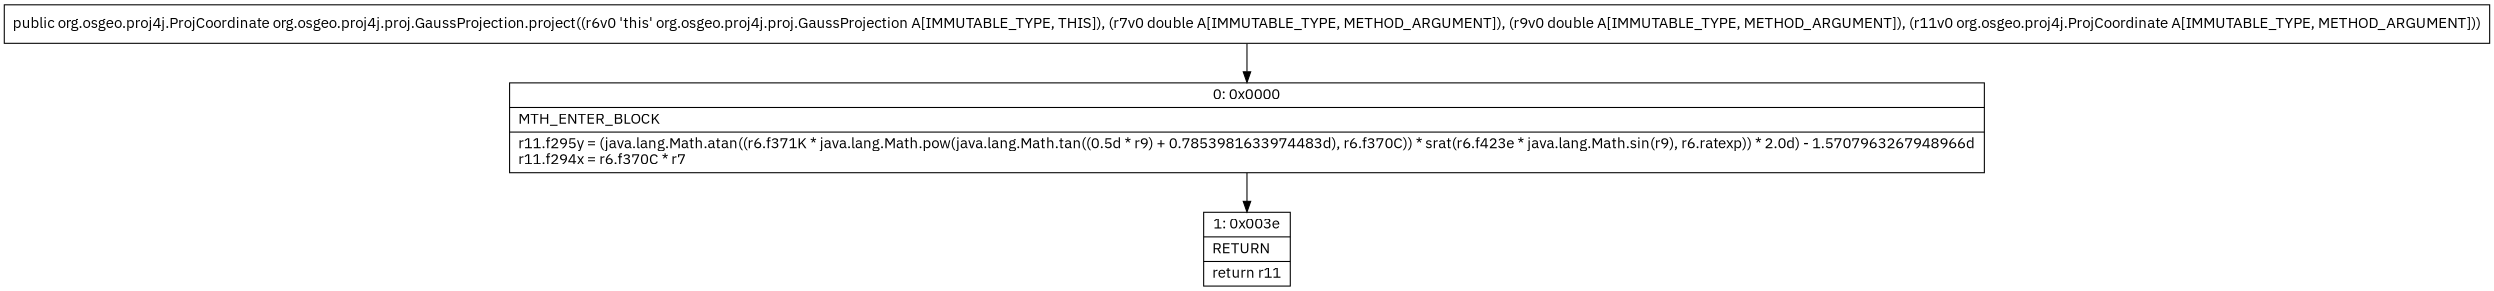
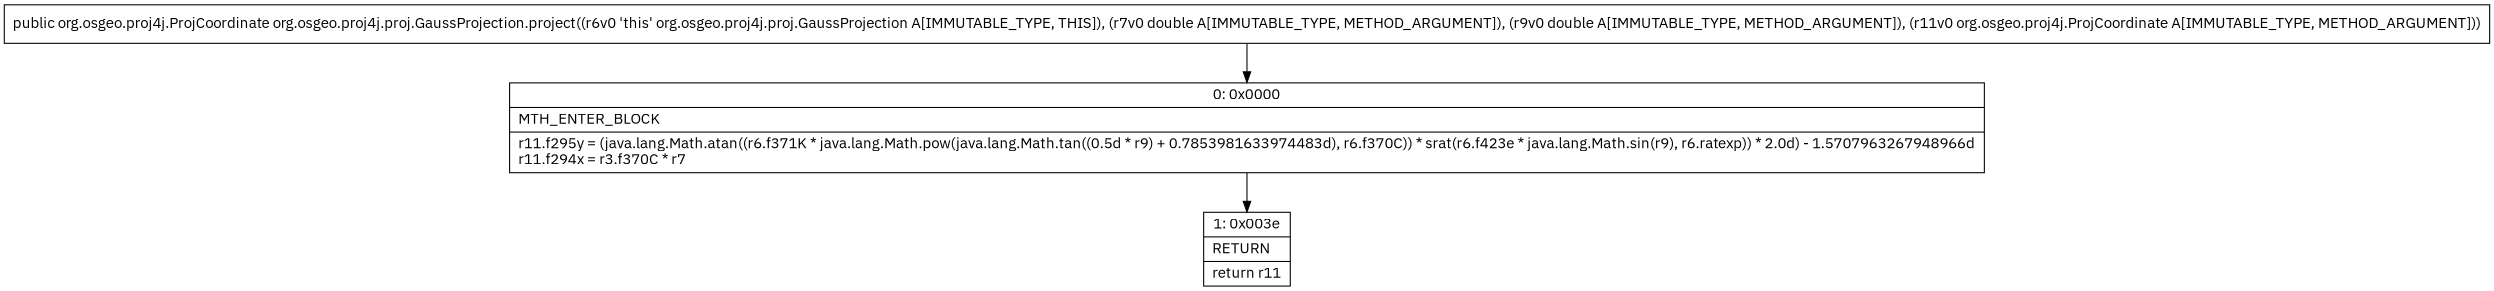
node "0: 0x0000": text "r11.f294x = r6.f370C * r7" -> "r11.f294x = r3.f370C * r7"
